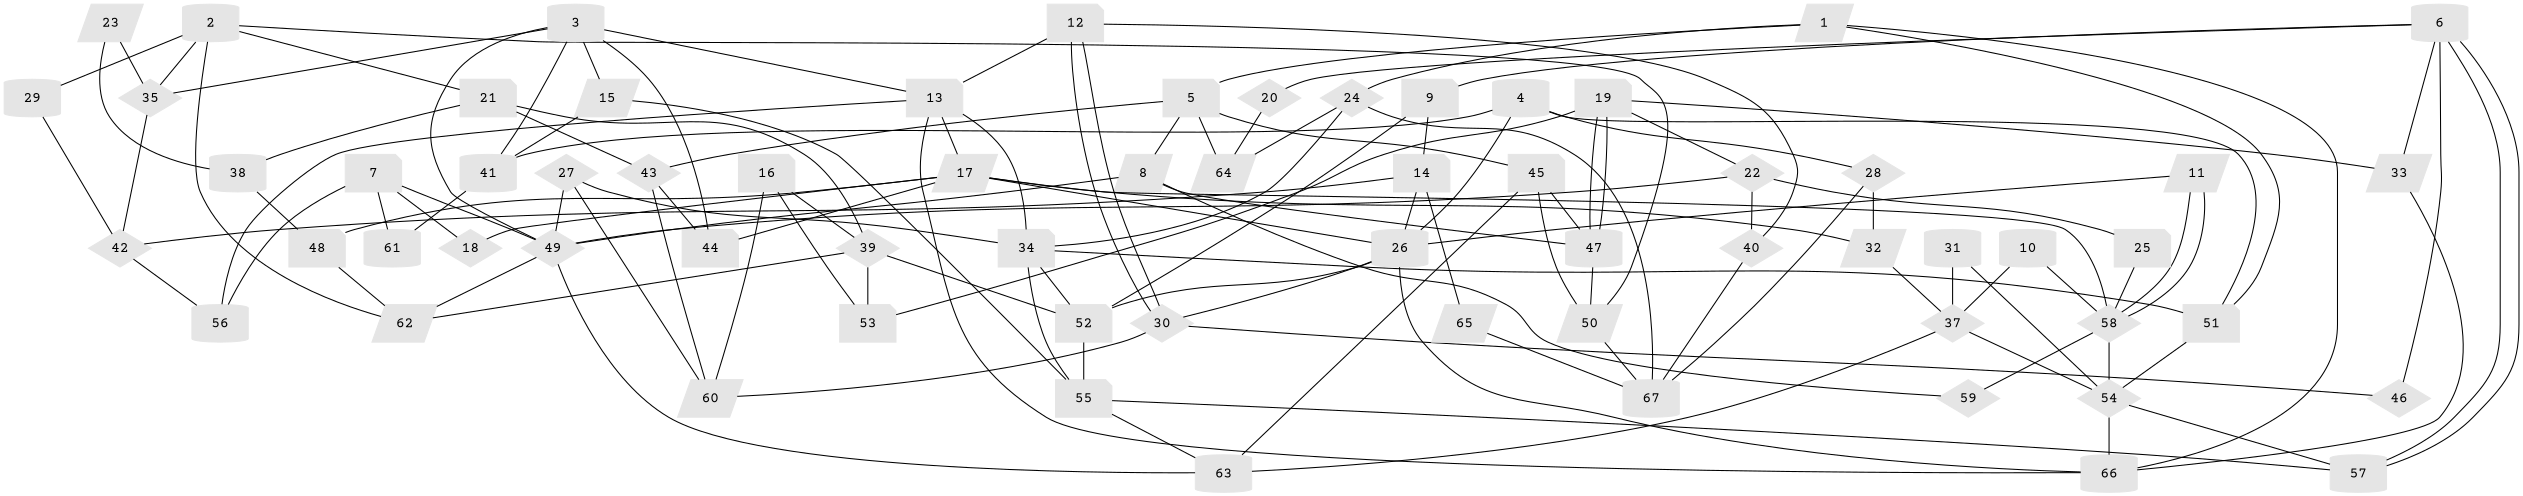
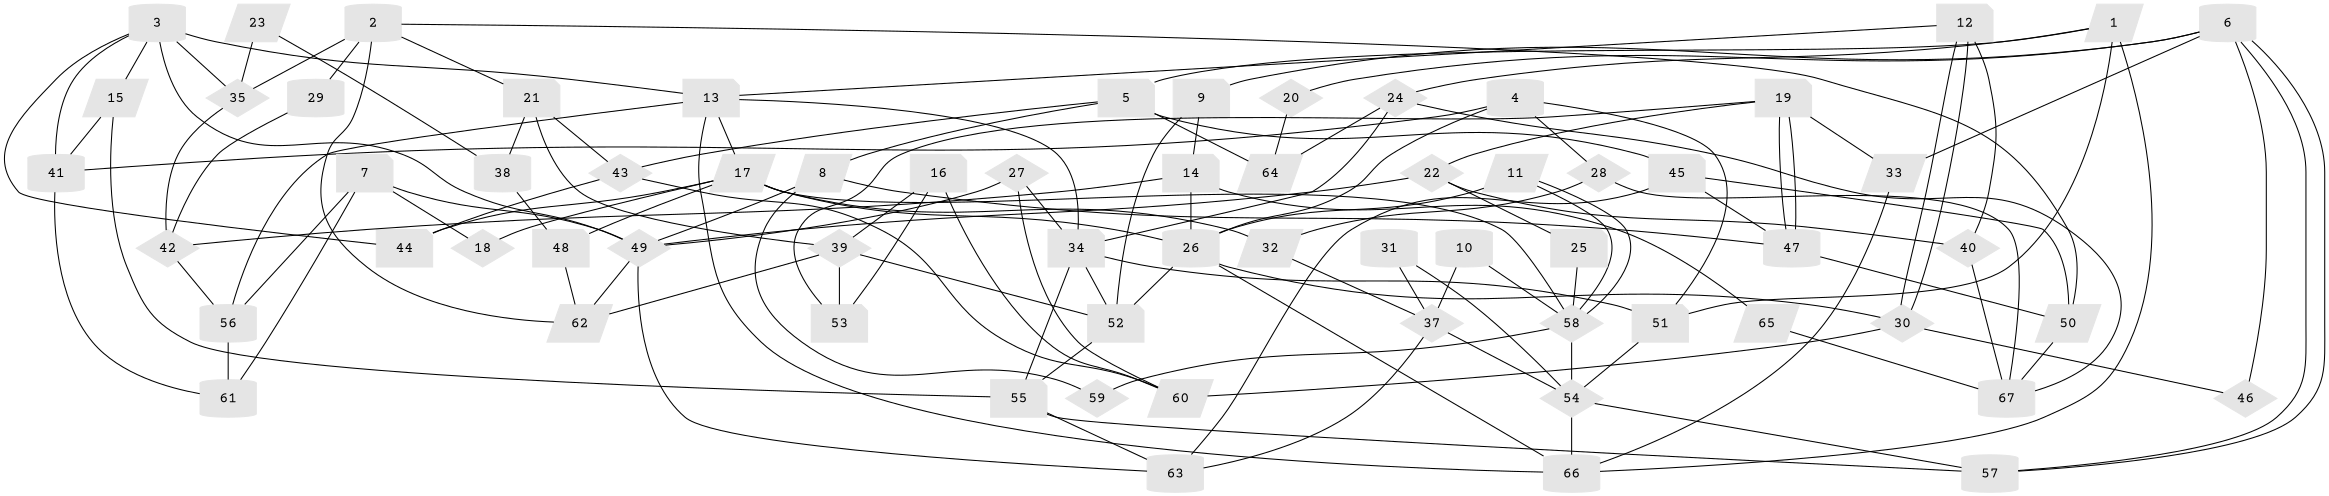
edge "56" -- "61": added
